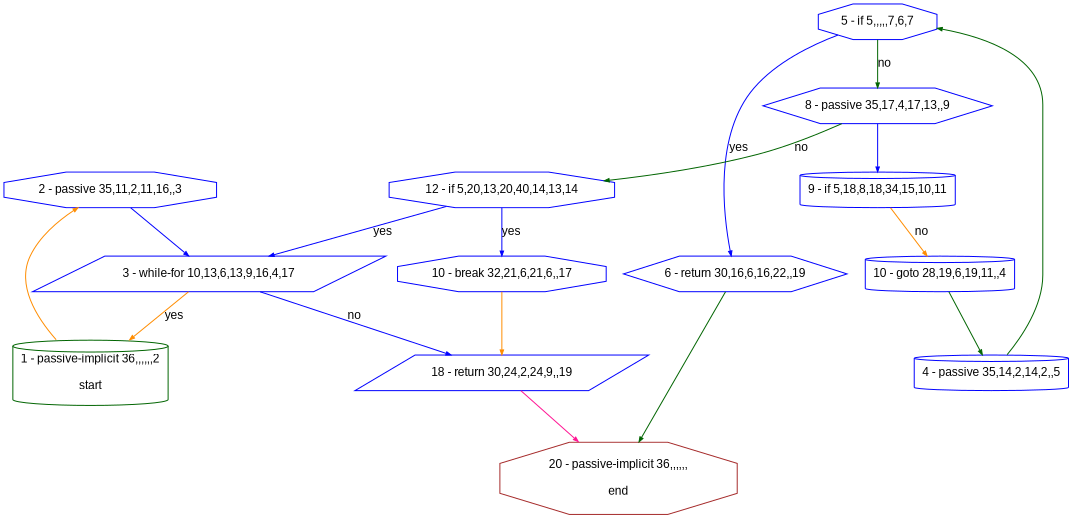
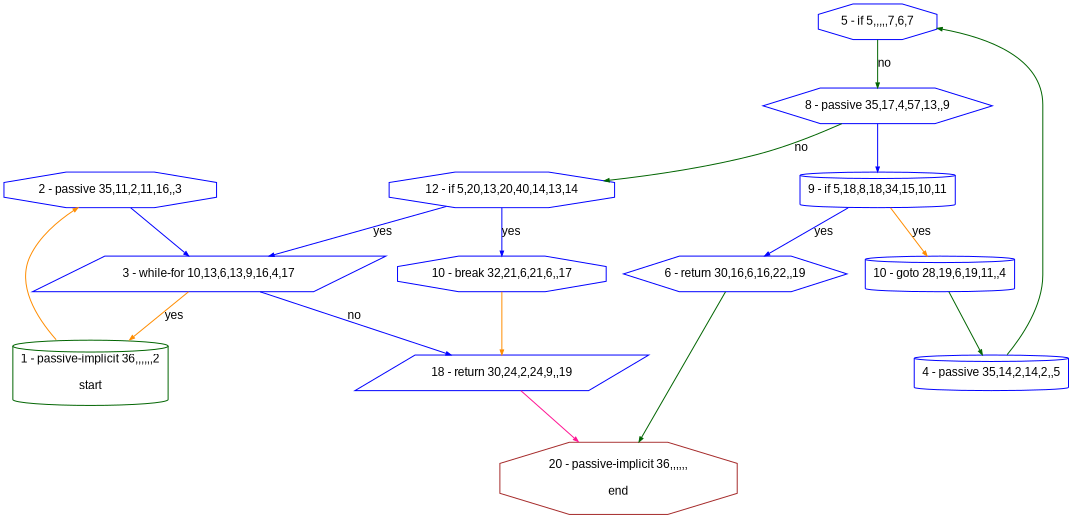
node "8 - passive 35,17,4,17,13,,9": label "8 - passive 35,17,4,17,13,,9" -> "8 - passive 35,17,4,57,13,,9"
edge "5 - if 5,,,,,7,6,7" -> "6 - return 30,16,6,16,22,,19": now "9 - if 5,18,8,18,34,15,10,11" -> "6 - return 30,16,6,16,22,,19"
edge "9 - if 5,18,8,18,34,15,10,11" -> "10 - goto 28,19,6,19,11,,4": label "no" -> "yes"
